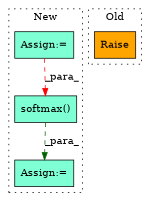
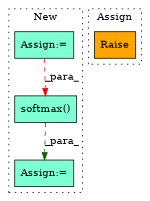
cluster "Old": label "Old" -> "Assign"
